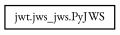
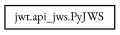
node "jwt.jws_jws.PyJWS": label "jwt.jws_jws.PyJWS" -> "jwt.api_jws.PyJWS"
